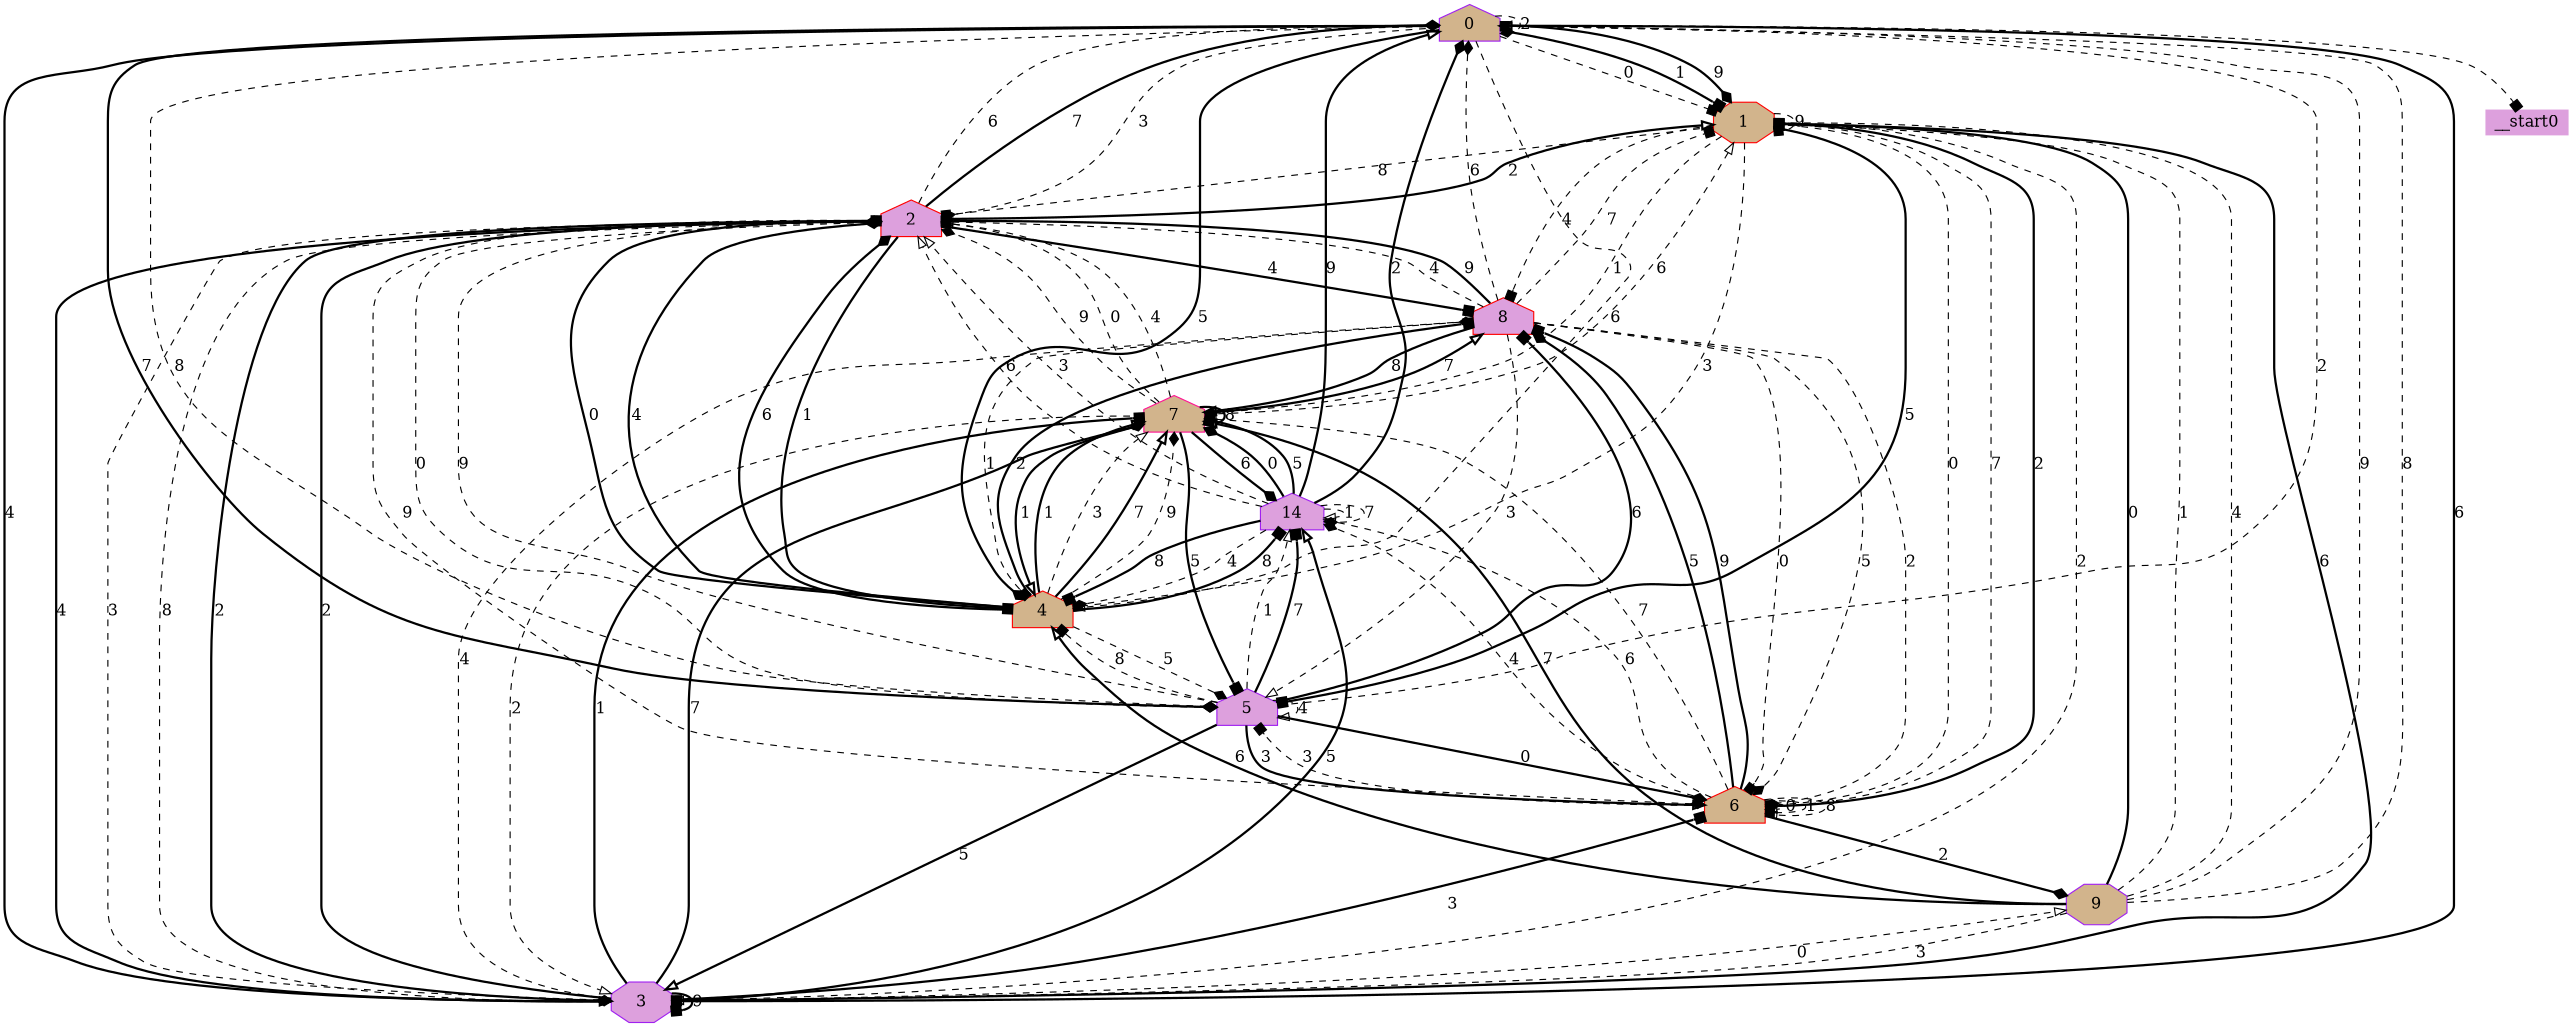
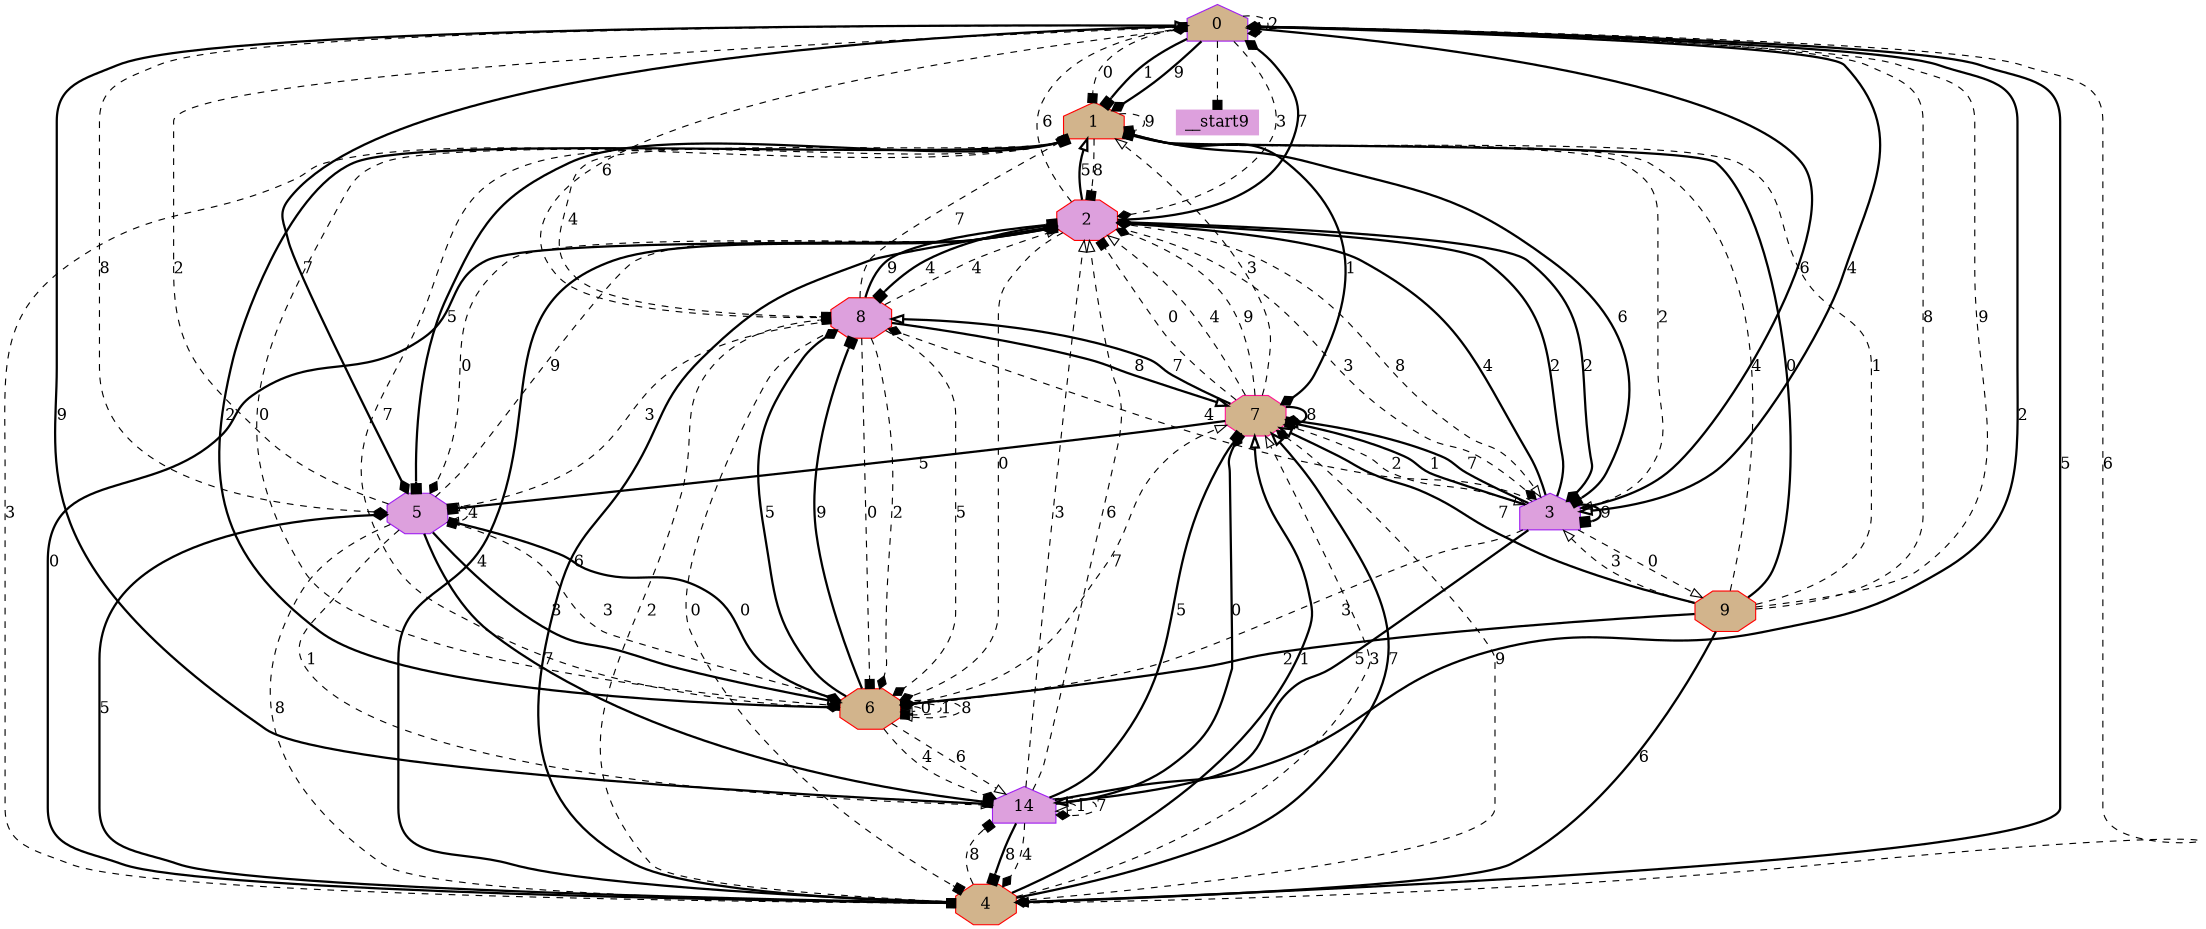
node "1": shape octagon -> house
node "__start0": label "__start0" -> "__start9"
edge "2" -> "1": label "2" -> "5"
node "2": shape house -> octagon
edge "7" -> "1": label "6" -> "3"
node "8": shape house -> octagon
edge "1" -> "7": style dashed -> bold
edge "4" -> "8": style bold -> dashed
node "7": shape house -> octagon
edge "7" -> "14": removed, label "6"
edge "8" -> "4": label "1" -> "0"
edge "7" -> "4": removed, label "1"
edge "2" -> "4": removed, label "1"
edge "2" -> "6": label "9" -> "0"
edge "4" -> "14": style bold -> dashed
edge "5" -> "8": removed, label "6"
node "4": shape house -> octagon
edge "4" -> "5": style dashed -> bold
node "5": shape house -> octagon
node "6": shape house -> octagon
edge "6" -> "9": reversed
edge "5" -> "3": removed, label "5"
node "9": color purple -> red
edge "3" -> "6": style bold -> dashed
node "3": shape octagon -> house
